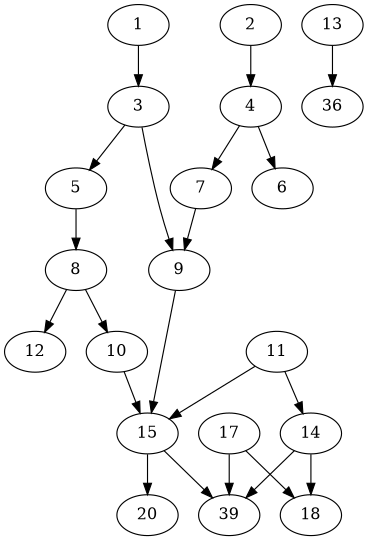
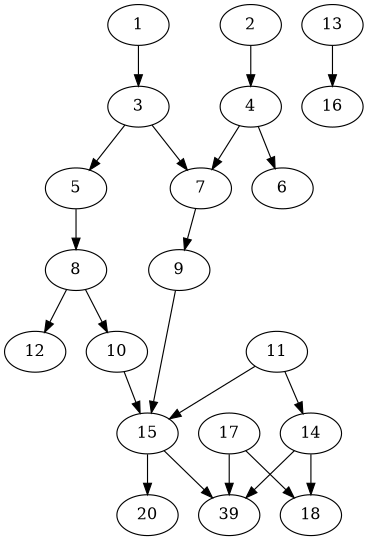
node "36": label "36" -> "16"
edge "3" -> "9": now "3" -> "7"
